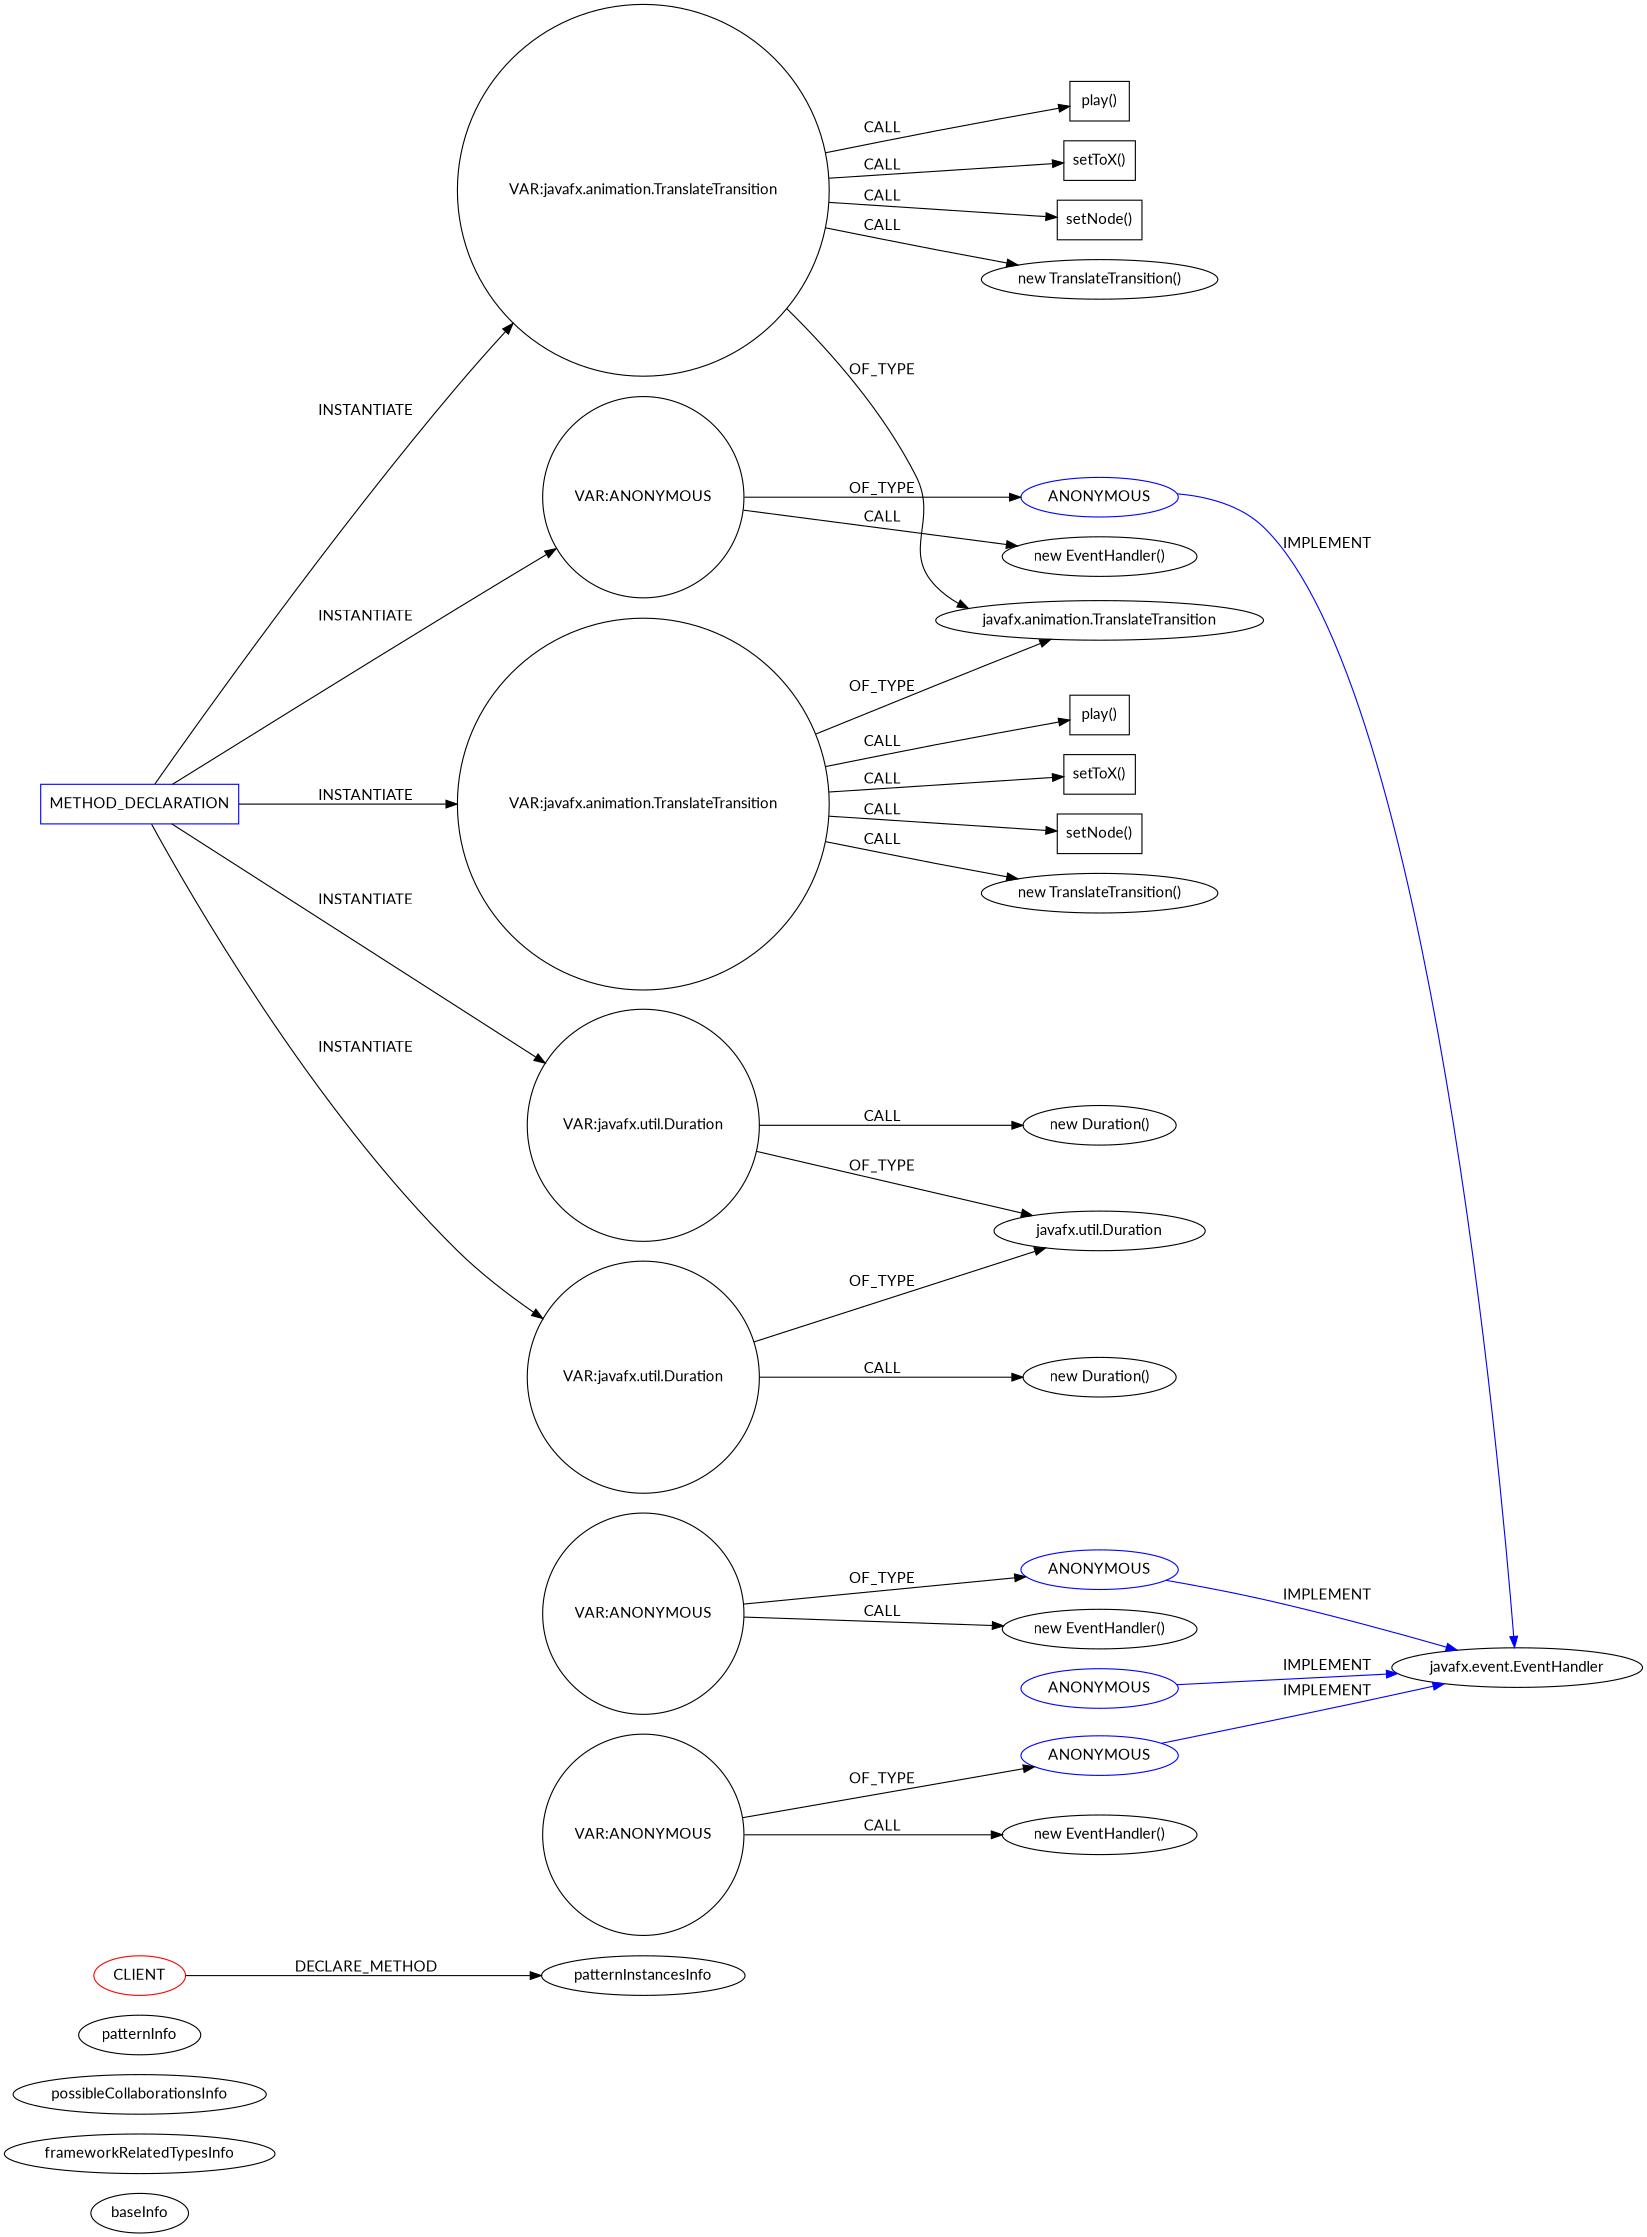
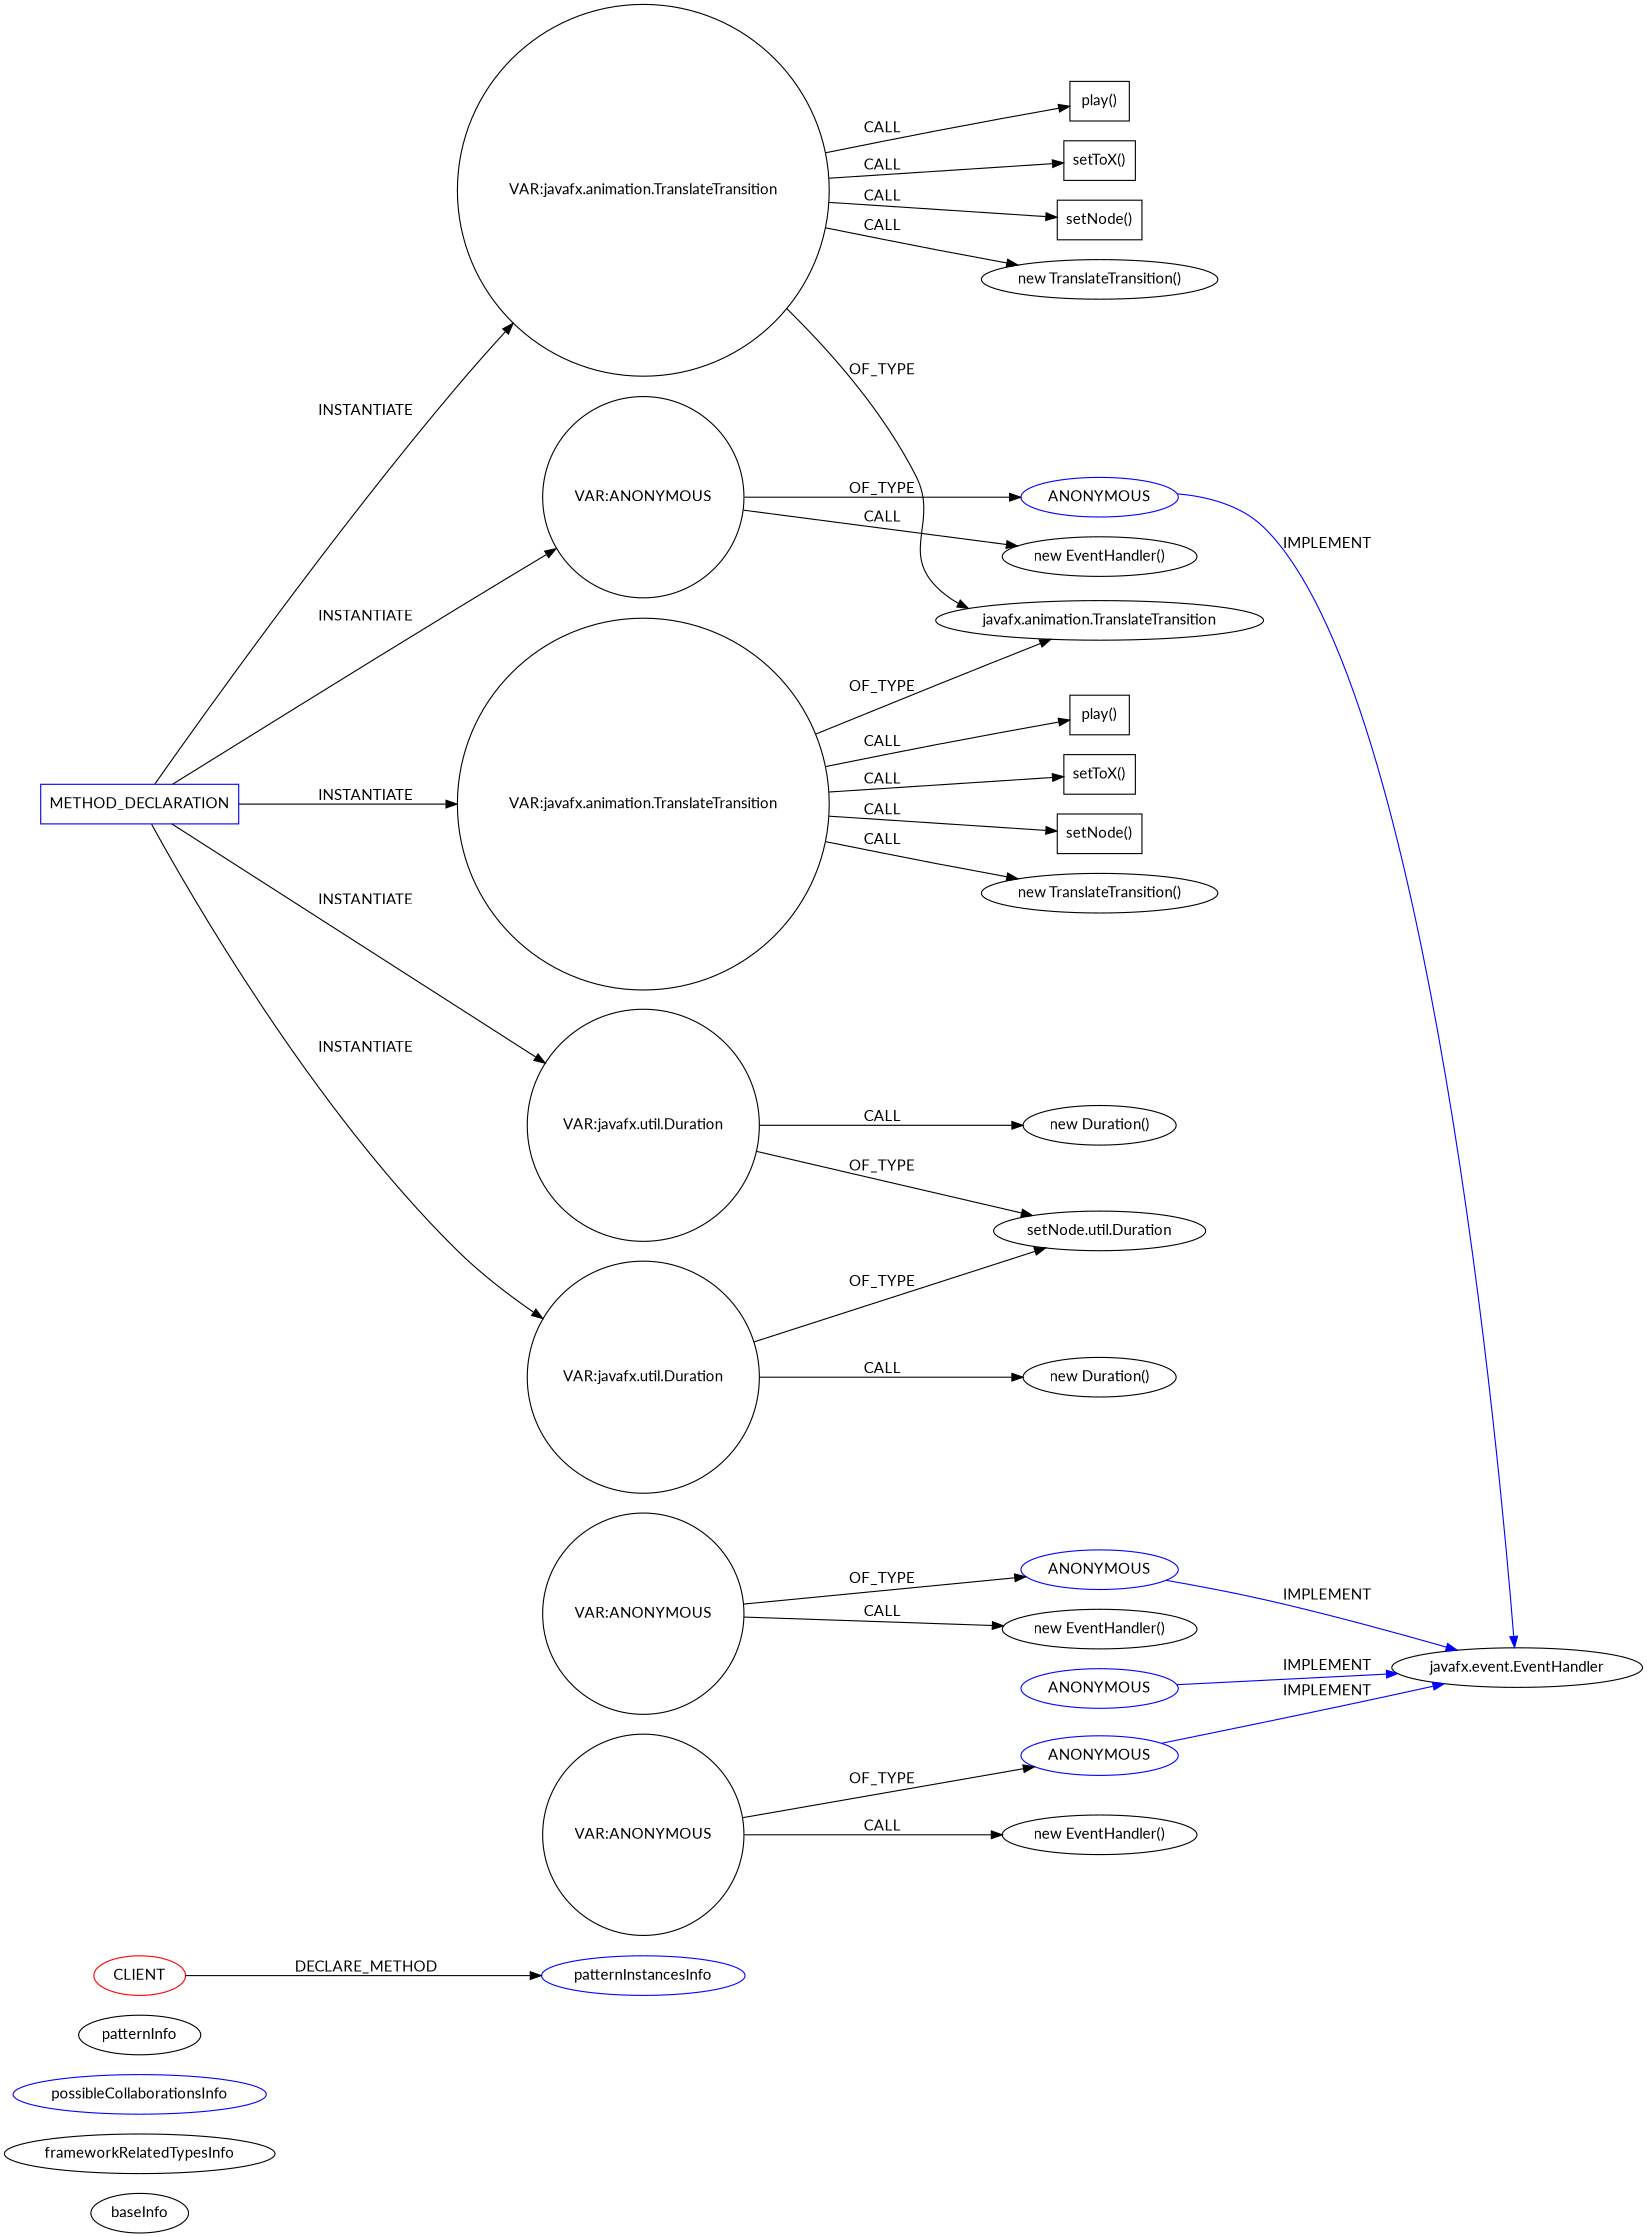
node "javafx.util.Duration": label "javafx.util.Duration" -> "setNode.util.Duration"
node "patternInstancesInfo": color black -> blue
node "possibleCollaborationsInfo": color black -> blue
